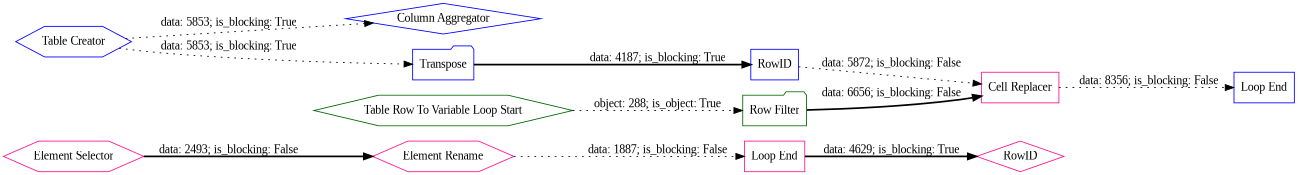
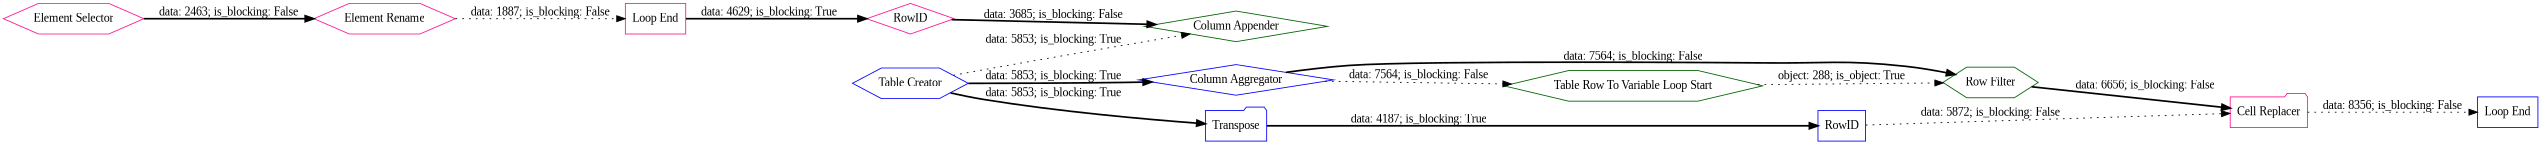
node "Column Appender": added
edge "Table Creator" -> "Column Aggregator": style dotted -> bold
edge "Table Creator" -> "Transpose": style dotted -> bold
edge "Column Aggregator" -> "Row Filter": added, label "data: 7564; is_blocking: False"
edge "Column Aggregator" -> "Table Row To Variable Loop Start": added, label "data: 7564; is_blocking: False"
node "Cell Replacer": shape box -> folder
node "Row Filter": shape folder -> hexagon
edge "Element Selector" -> "Element Rename": label "data: 2493; is_blocking: False" -> "data: 2463; is_blocking: False"
